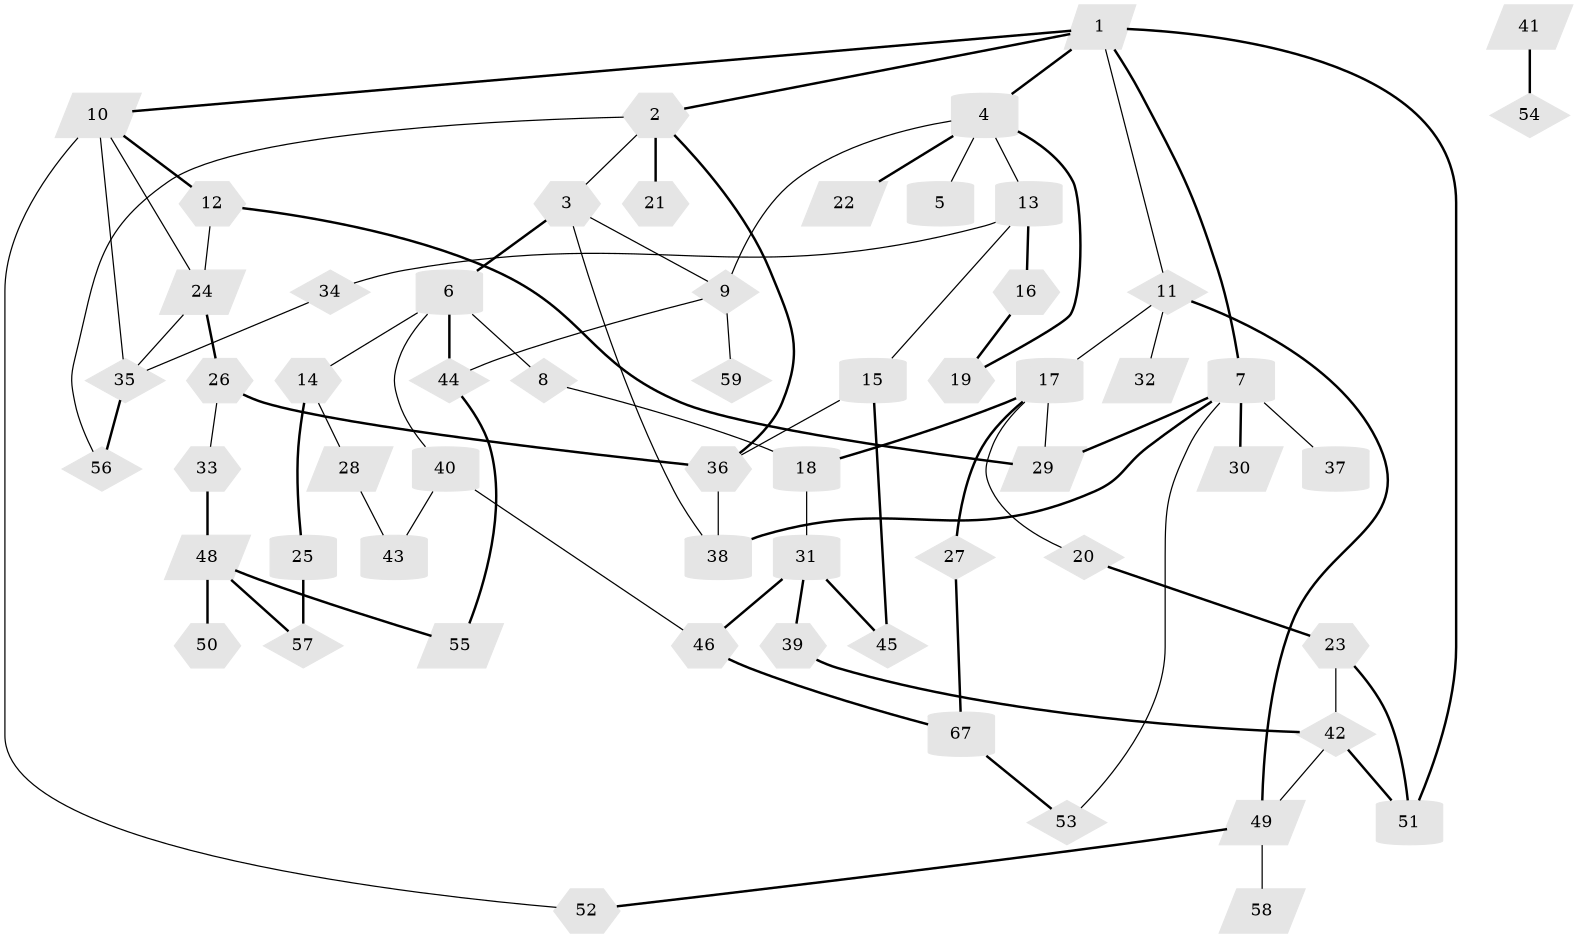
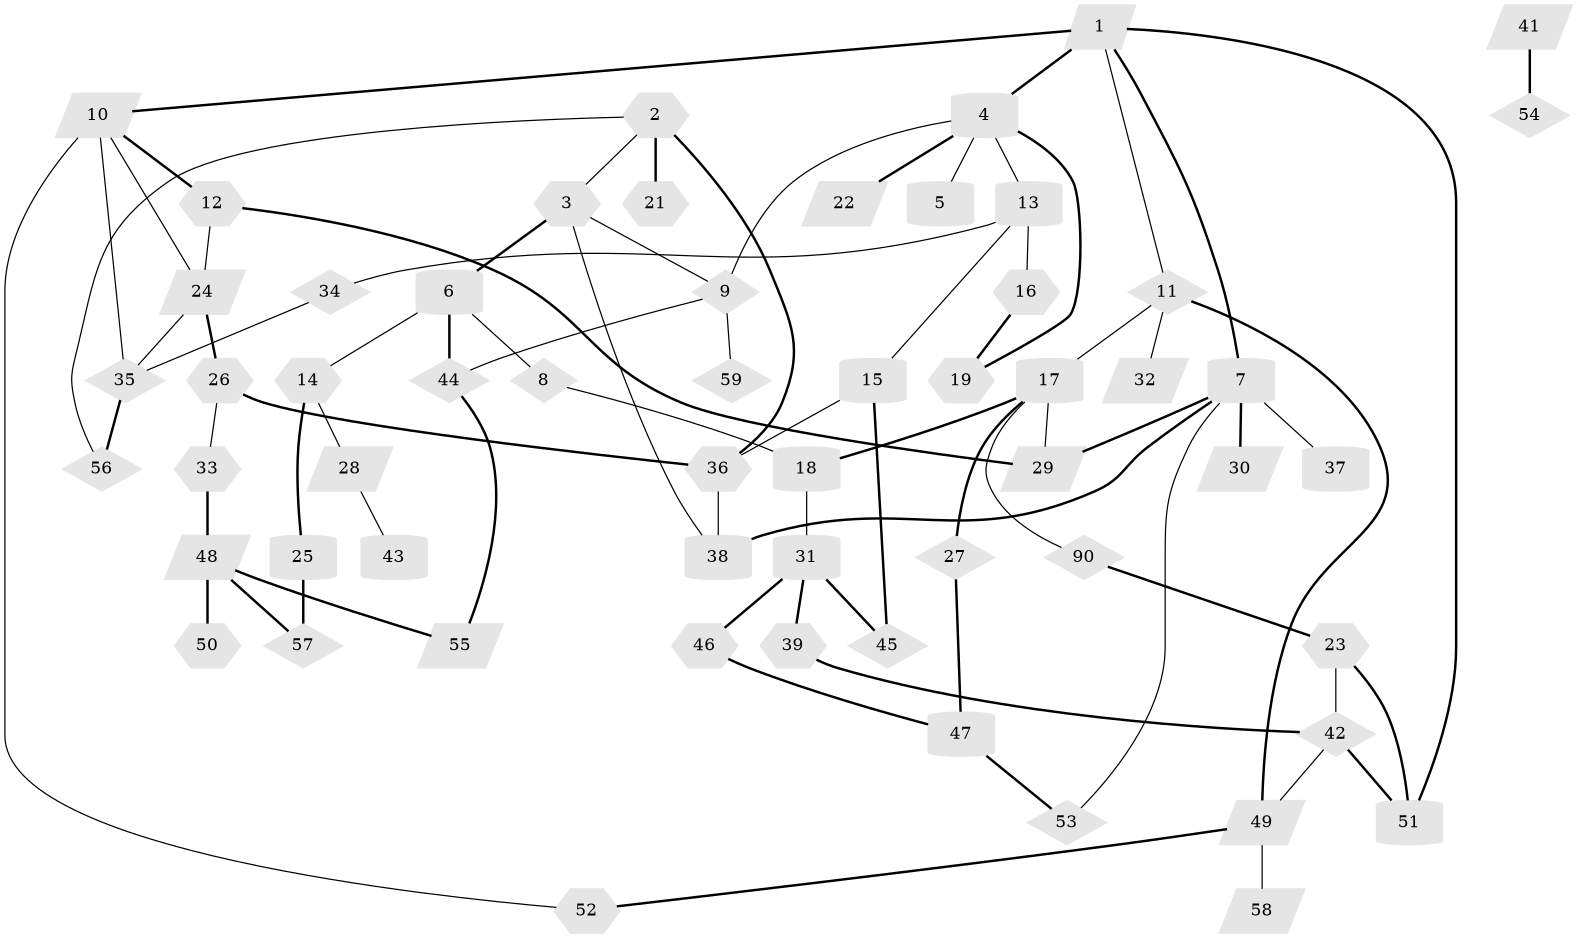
edge "1" -- "2": removed
edge "13" -- "16": style bold -> solid
node "40": removed
node "20": label "20" -> "90"
node "67": label "67" -> "47"
